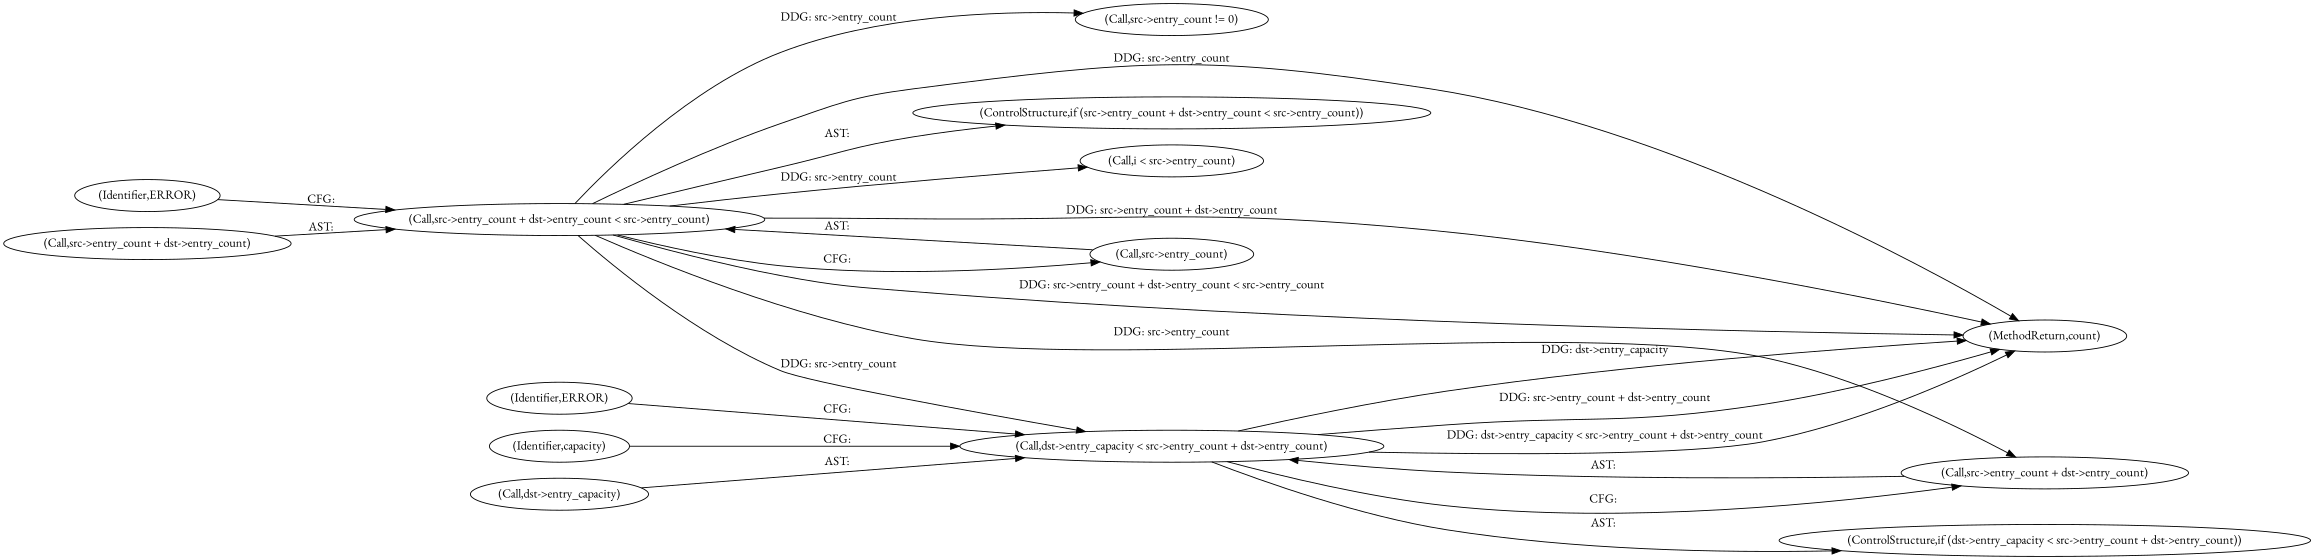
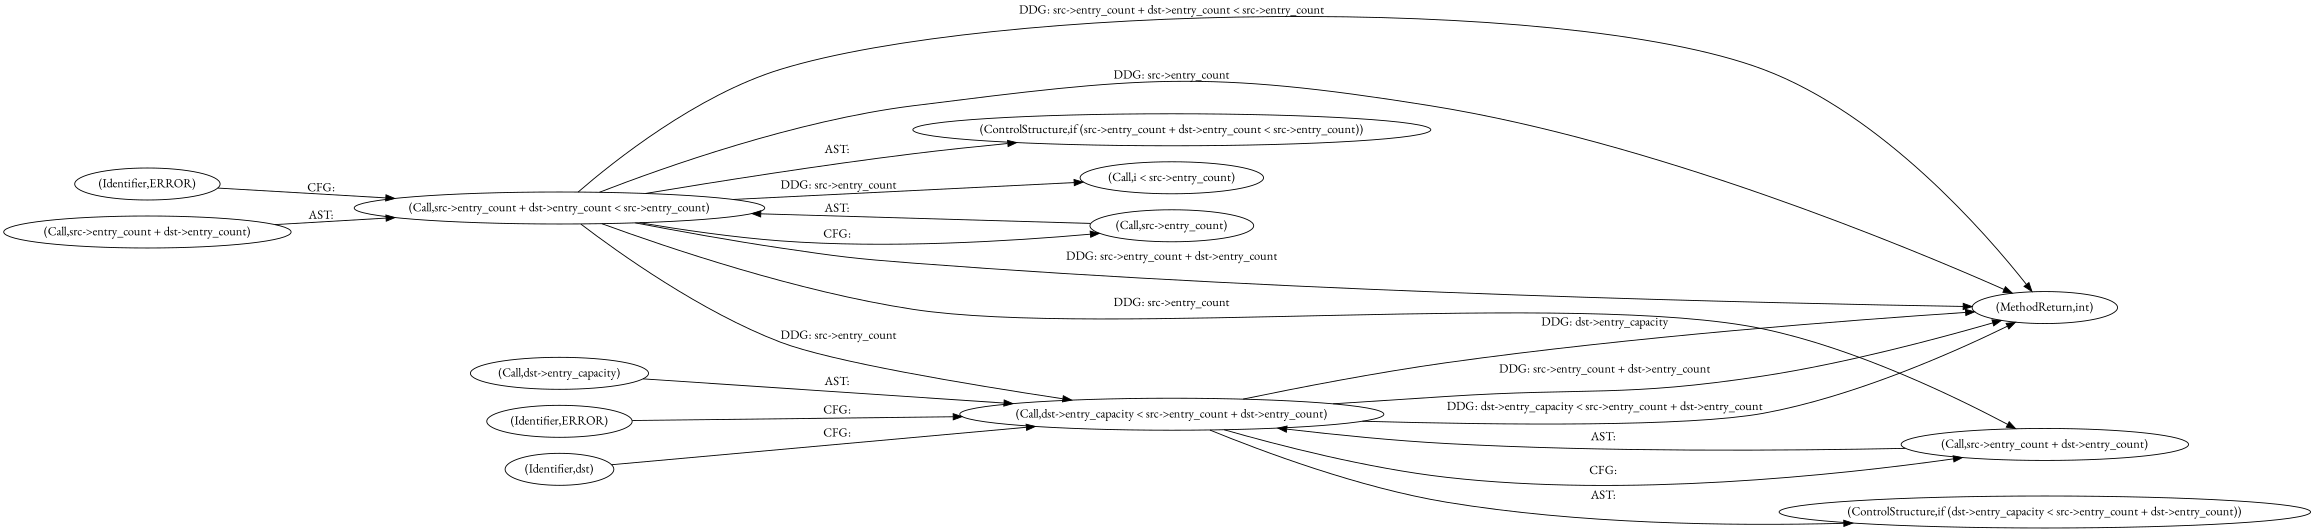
node "(Call,src->entry_count != 0)": removed
node "(MethodReturn,count)": label "(MethodReturn,count)" -> "(MethodReturn,int)"
node "(Identifier,capacity)": label "(Identifier,capacity)" -> "(Identifier,dst)"
